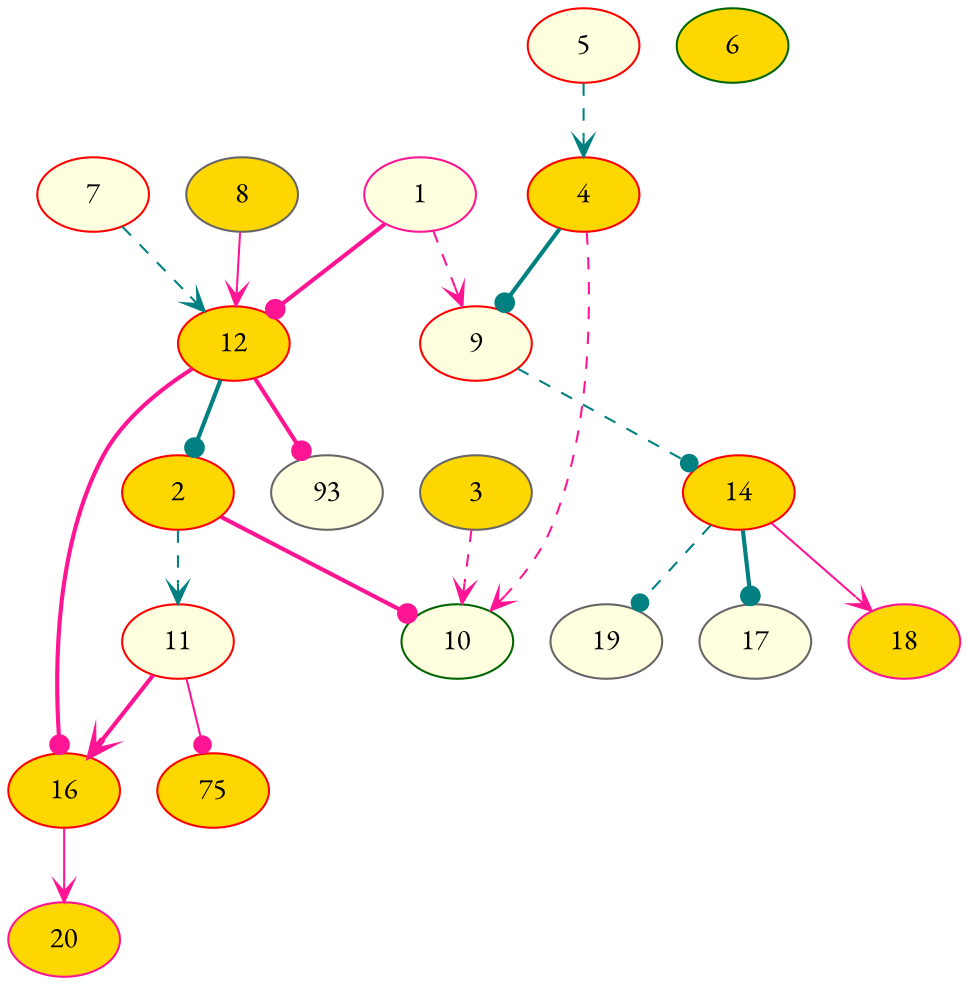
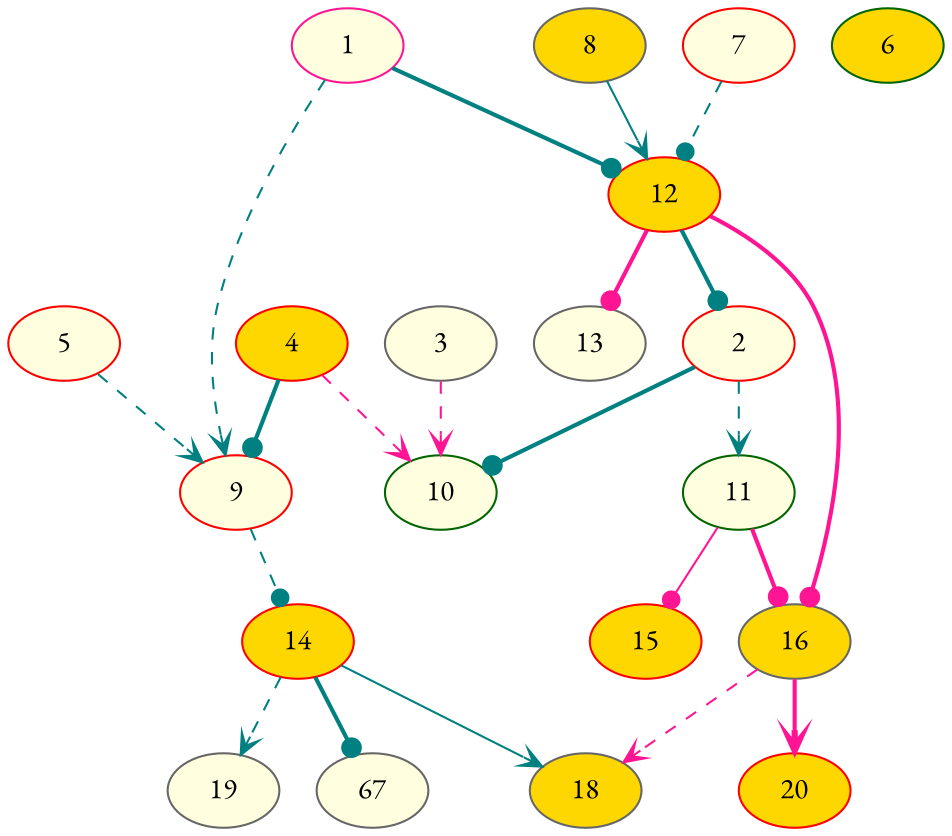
edge "5" -> "4": now "5" -> "9"
edge "8" -> "12": color deeppink -> teal
edge "1" -> "9": color deeppink -> teal
edge "7" -> "12": arrowhead vee -> dot
edge "1" -> "12": color deeppink -> teal
node "2": fillcolor gold -> lightyellow
node "93": label "93" -> "13"
node "3": fillcolor gold -> lightyellow
edge "14" -> "18": color deeppink -> teal
edge "14" -> "19": arrowhead dot -> vee
edge "2" -> "10": color deeppink -> teal
node "11": color red -> darkgreen
node "17": label "17" -> "67"
node "18": color deeppink -> gray40
edge "11" -> "16": arrowhead vee -> dot
edge "16" -> "18": added
node "16": color red -> gray40
node "75": label "75" -> "15"
edge "16" -> "20": style solid -> bold
node "20": color deeppink -> red
